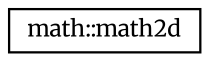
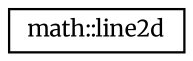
node "math::math2d": label "math::math2d" -> "math::line2d"
